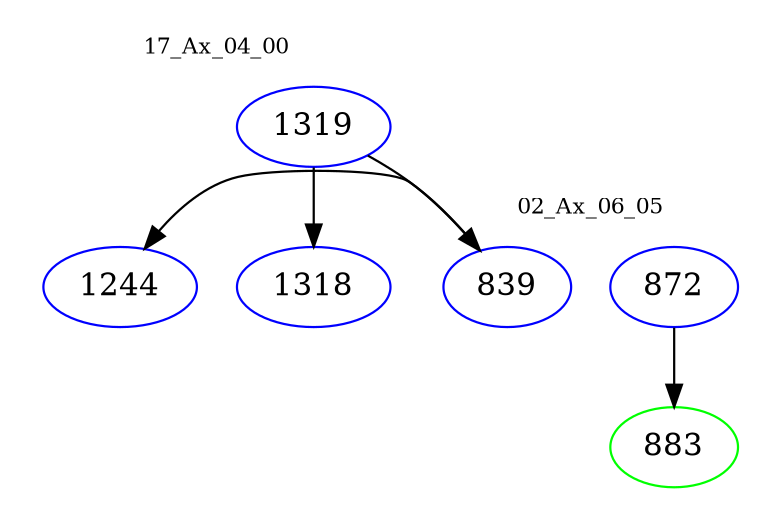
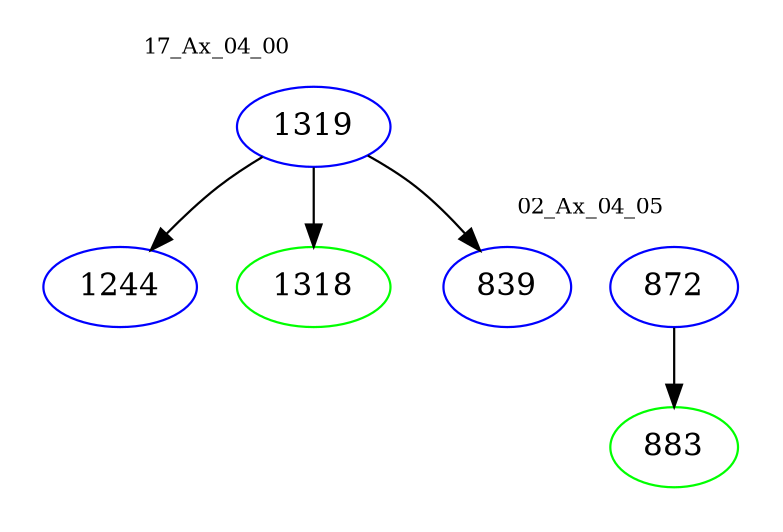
edge "839" -> "1244": now "1319" -> "1244"
cluster "02_Ax_06_05": label "02_Ax_06_05" -> "02_Ax_04_05"
node "1318": color blue -> green
